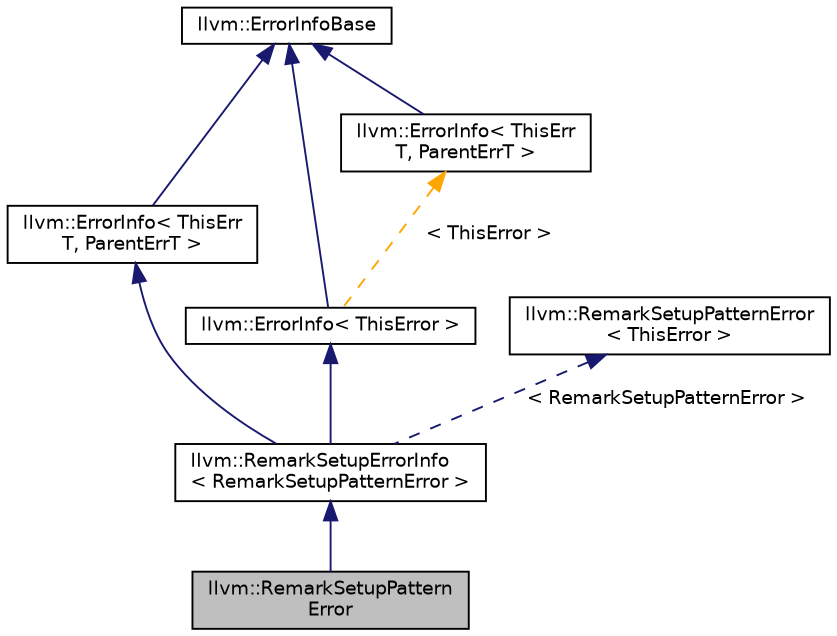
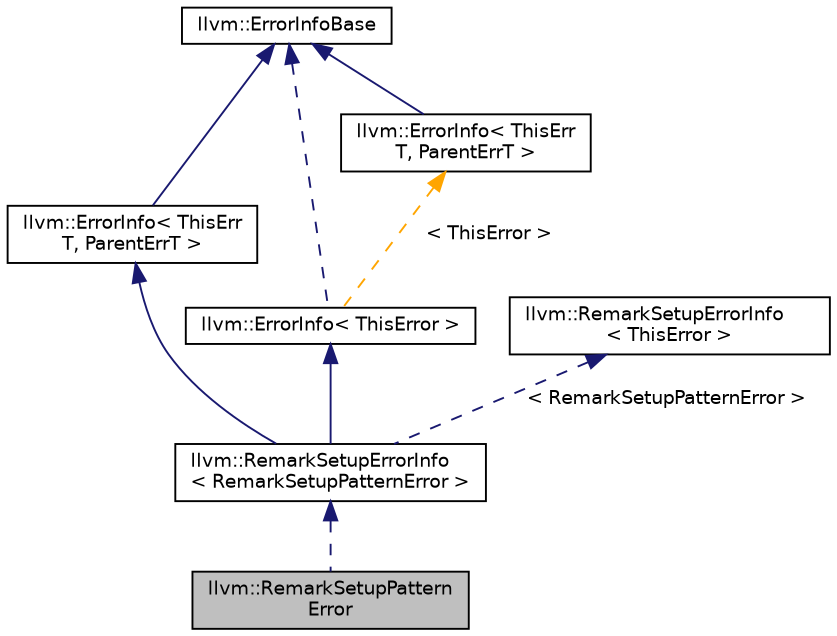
edge "llvm::ErrorInfo< ThisError >" -> "llvm::ErrorInfoBase": style solid -> dashed
node "llvm::RemarkSetupPatternError < ThisError >": label "llvm::RemarkSetupPatternError < ThisError >" -> "llvm::RemarkSetupErrorInfo < ThisError >"
edge "llvm::RemarkSetupPattern Error" -> "llvm::RemarkSetupErrorInfo < RemarkSetupPatternError >": style solid -> dashed
